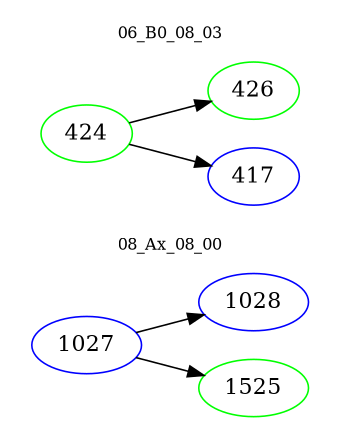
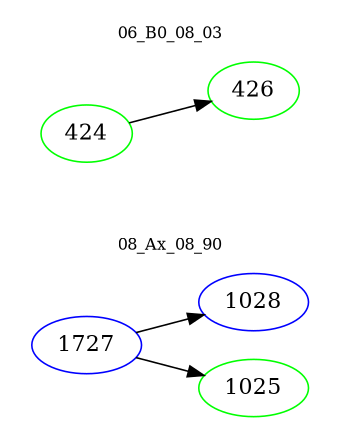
node "417": removed
cluster "08_Ax_08_00": label "08_Ax_08_00" -> "08_Ax_08_90"
node "1027": label "1027" -> "1727"
node "1525": label "1525" -> "1025"
